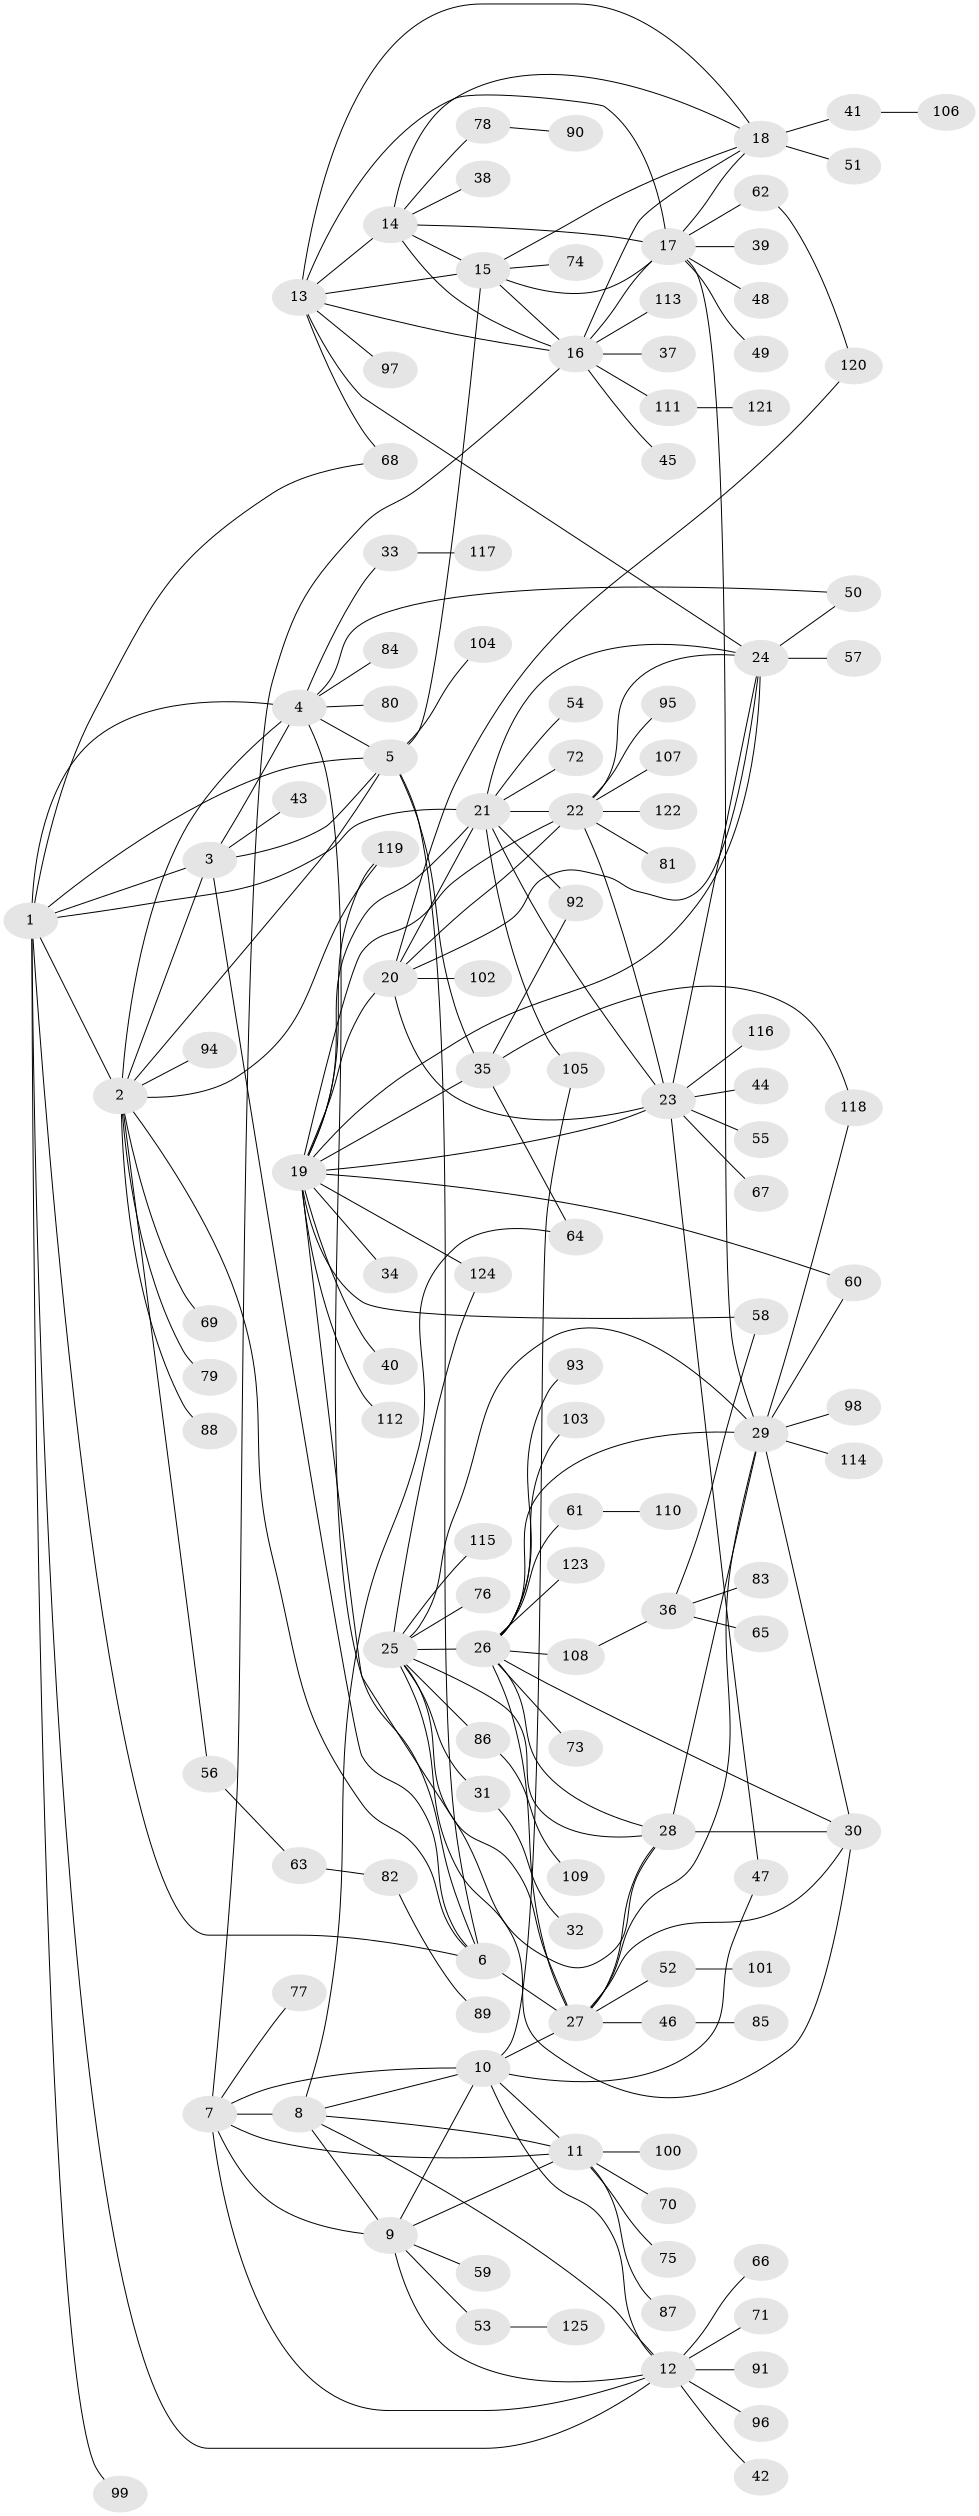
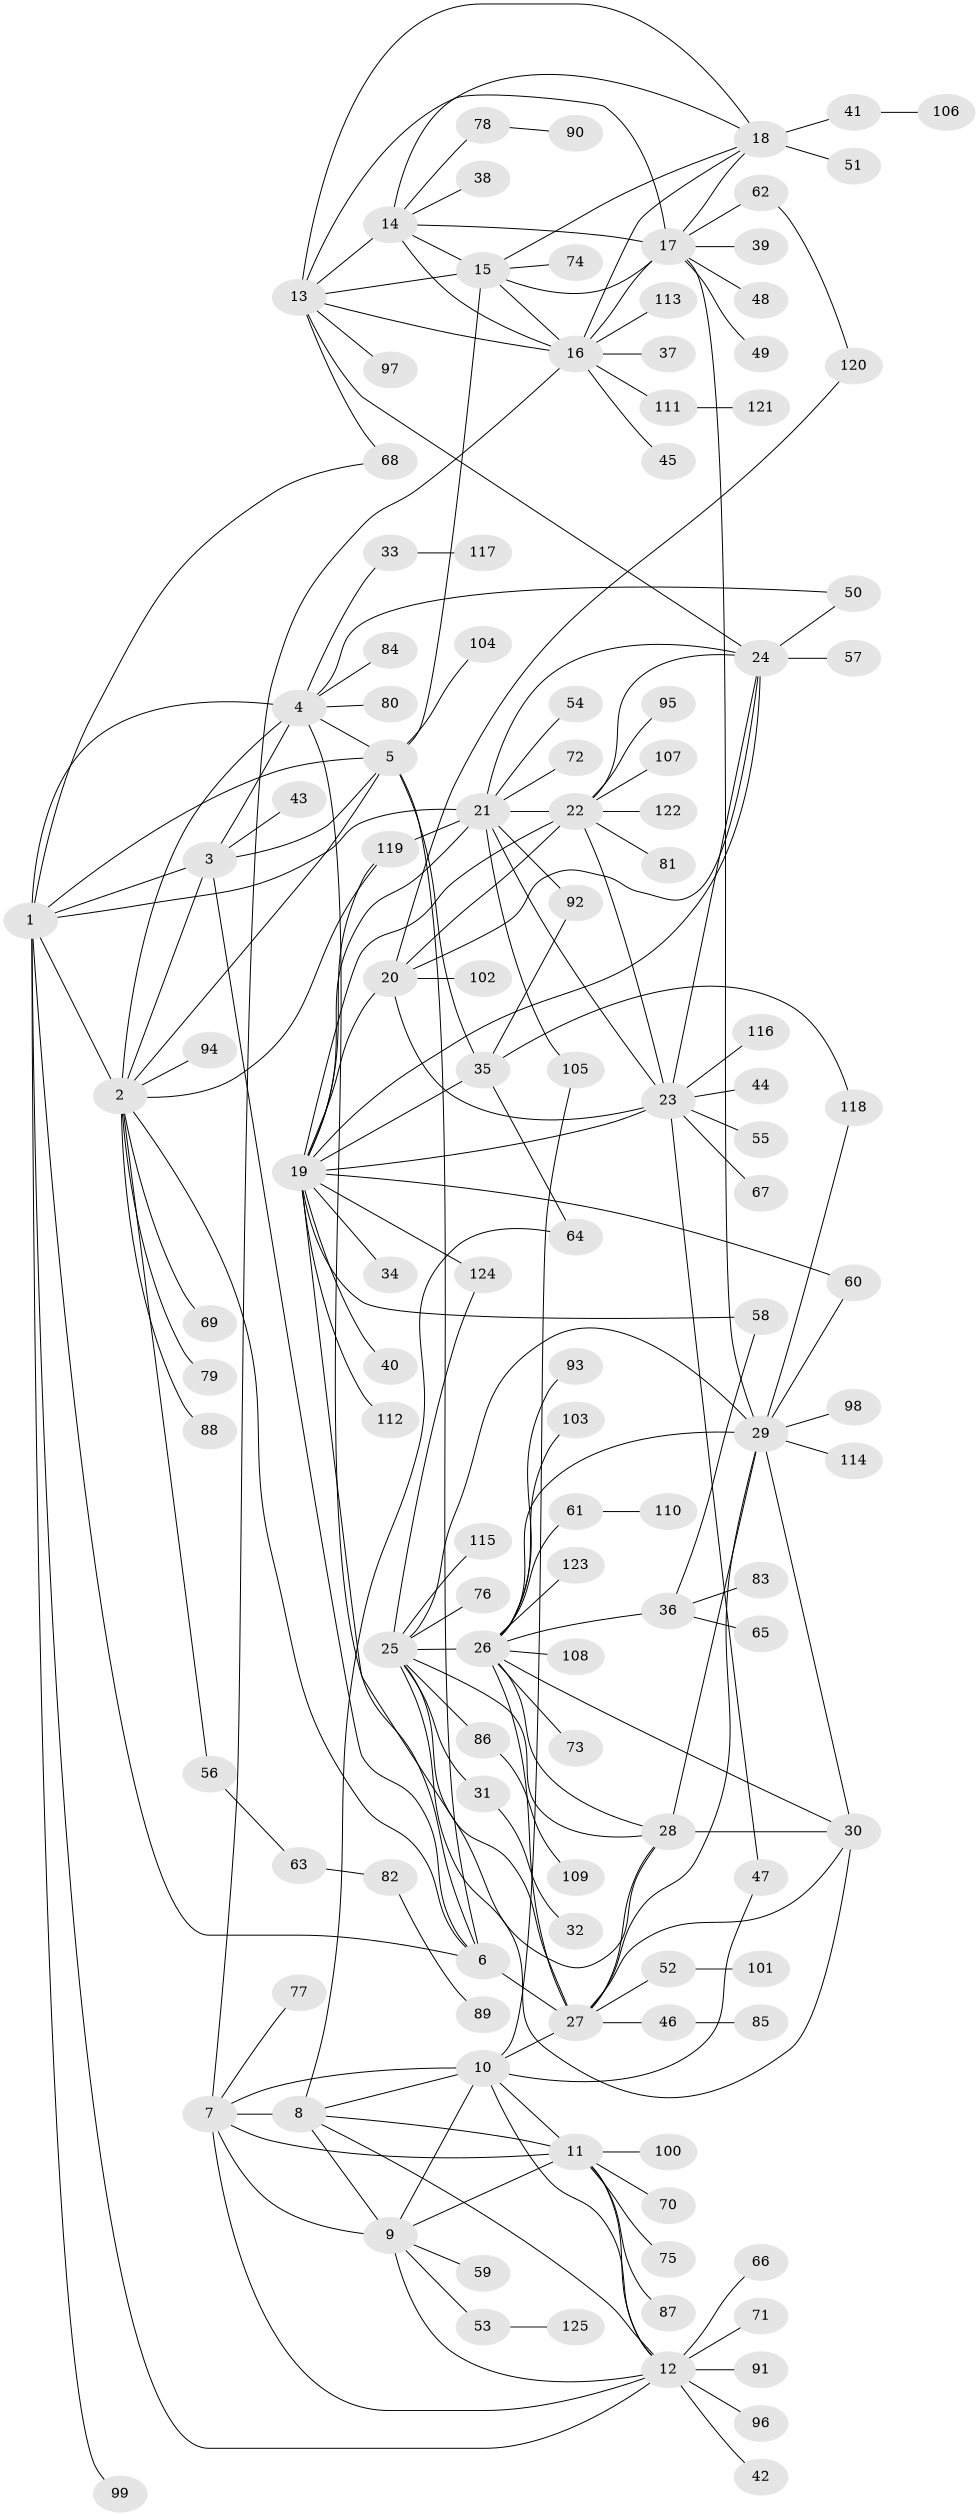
edge "21" -- "20": now "21" -- "119"
edge "36" -- "108": now "36" -- "26"
edge "11" -- "12": added
